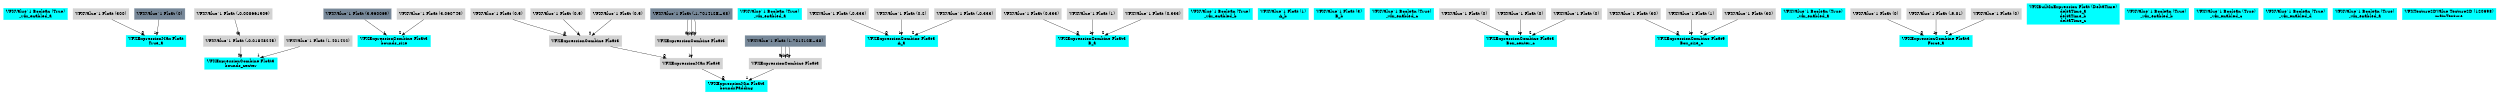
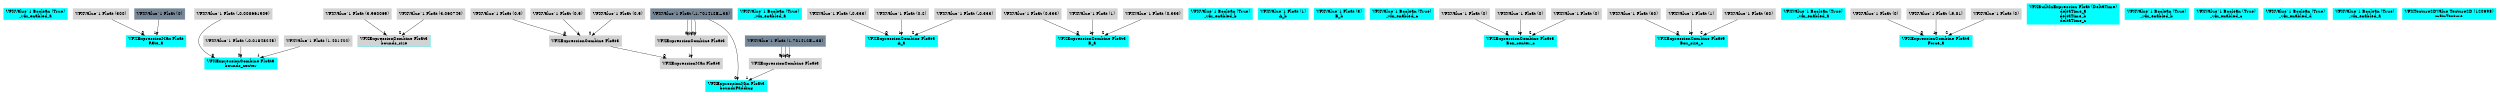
node "VFXValue`1 Float (3.960069)": fillcolor lightslategray -> lightgray
edge "VFXValue`1 Float (-0.008661509)" -> "VFXValue`1 Float (-0.01848245)": now "VFXValue`1 Float (-0.008661509)" -> "VFXExpressionCombine Float3 bounds_center"
node "VFXExpressionMax Float True_a": label "VFXExpressionMax Float True_a" -> "VFXExpressionMax Float Rate_a"
node "VFXExpressionCombine Float3 bounds_size": fillcolor cyan -> lightgray
edge "VFXExpressionMax Float3" -> "VFXExpressionMin Float3 boundsPadding": now "VFXValue`1 Float (-1.701412E+38)" -> "VFXExpressionMin Float3 boundsPadding"
